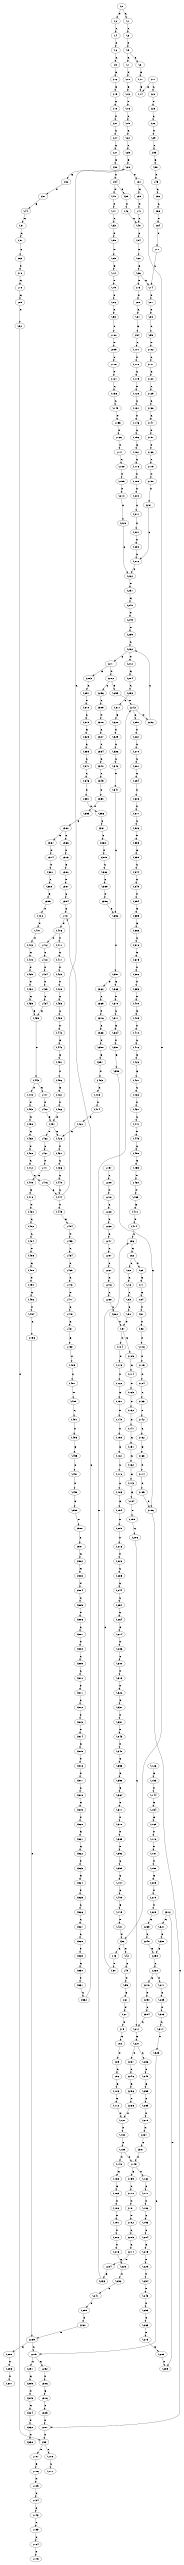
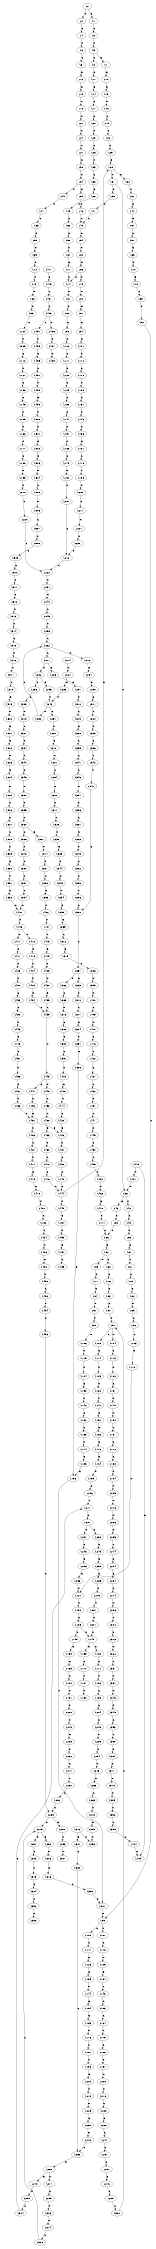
edge "S17" -> "S14": reversed
node "S473": removed
edge "S489" -> "S491": now "S483" -> "S491"
node "S999": label "S999" -> "S499"
edge "S409" -> "S415": reversed
edge "S117" -> "S126": added, label "G"
node "S186": added
node "S203": removed
